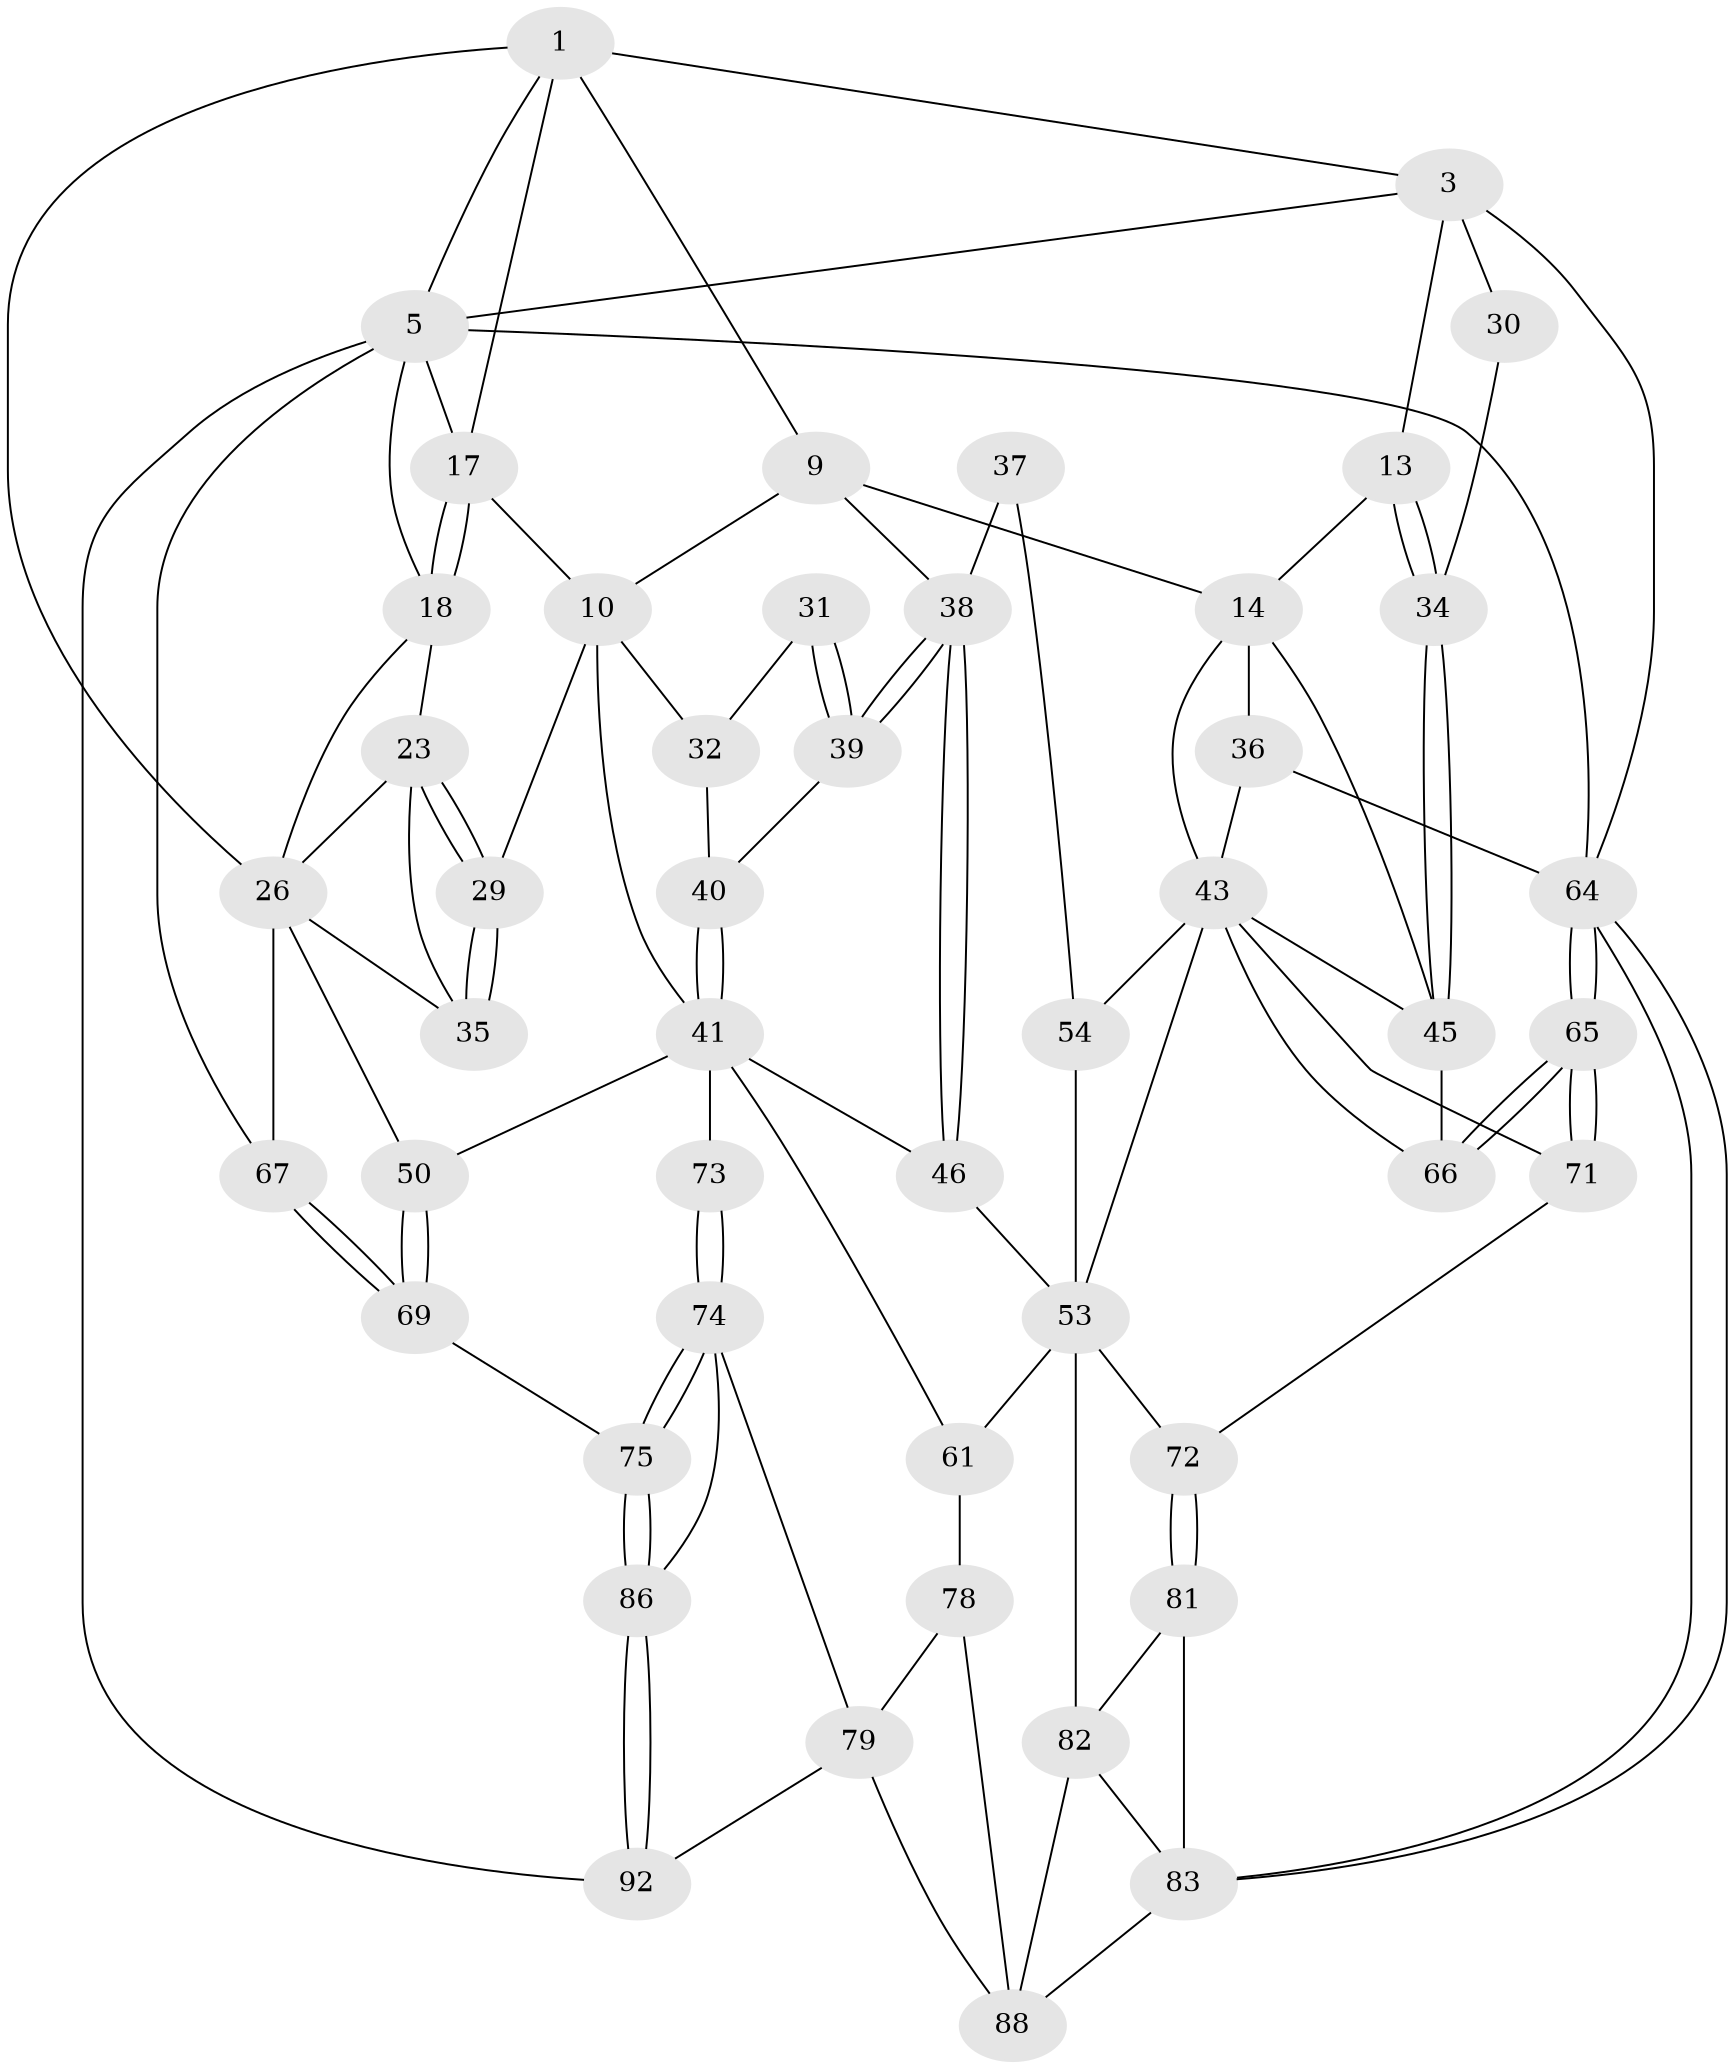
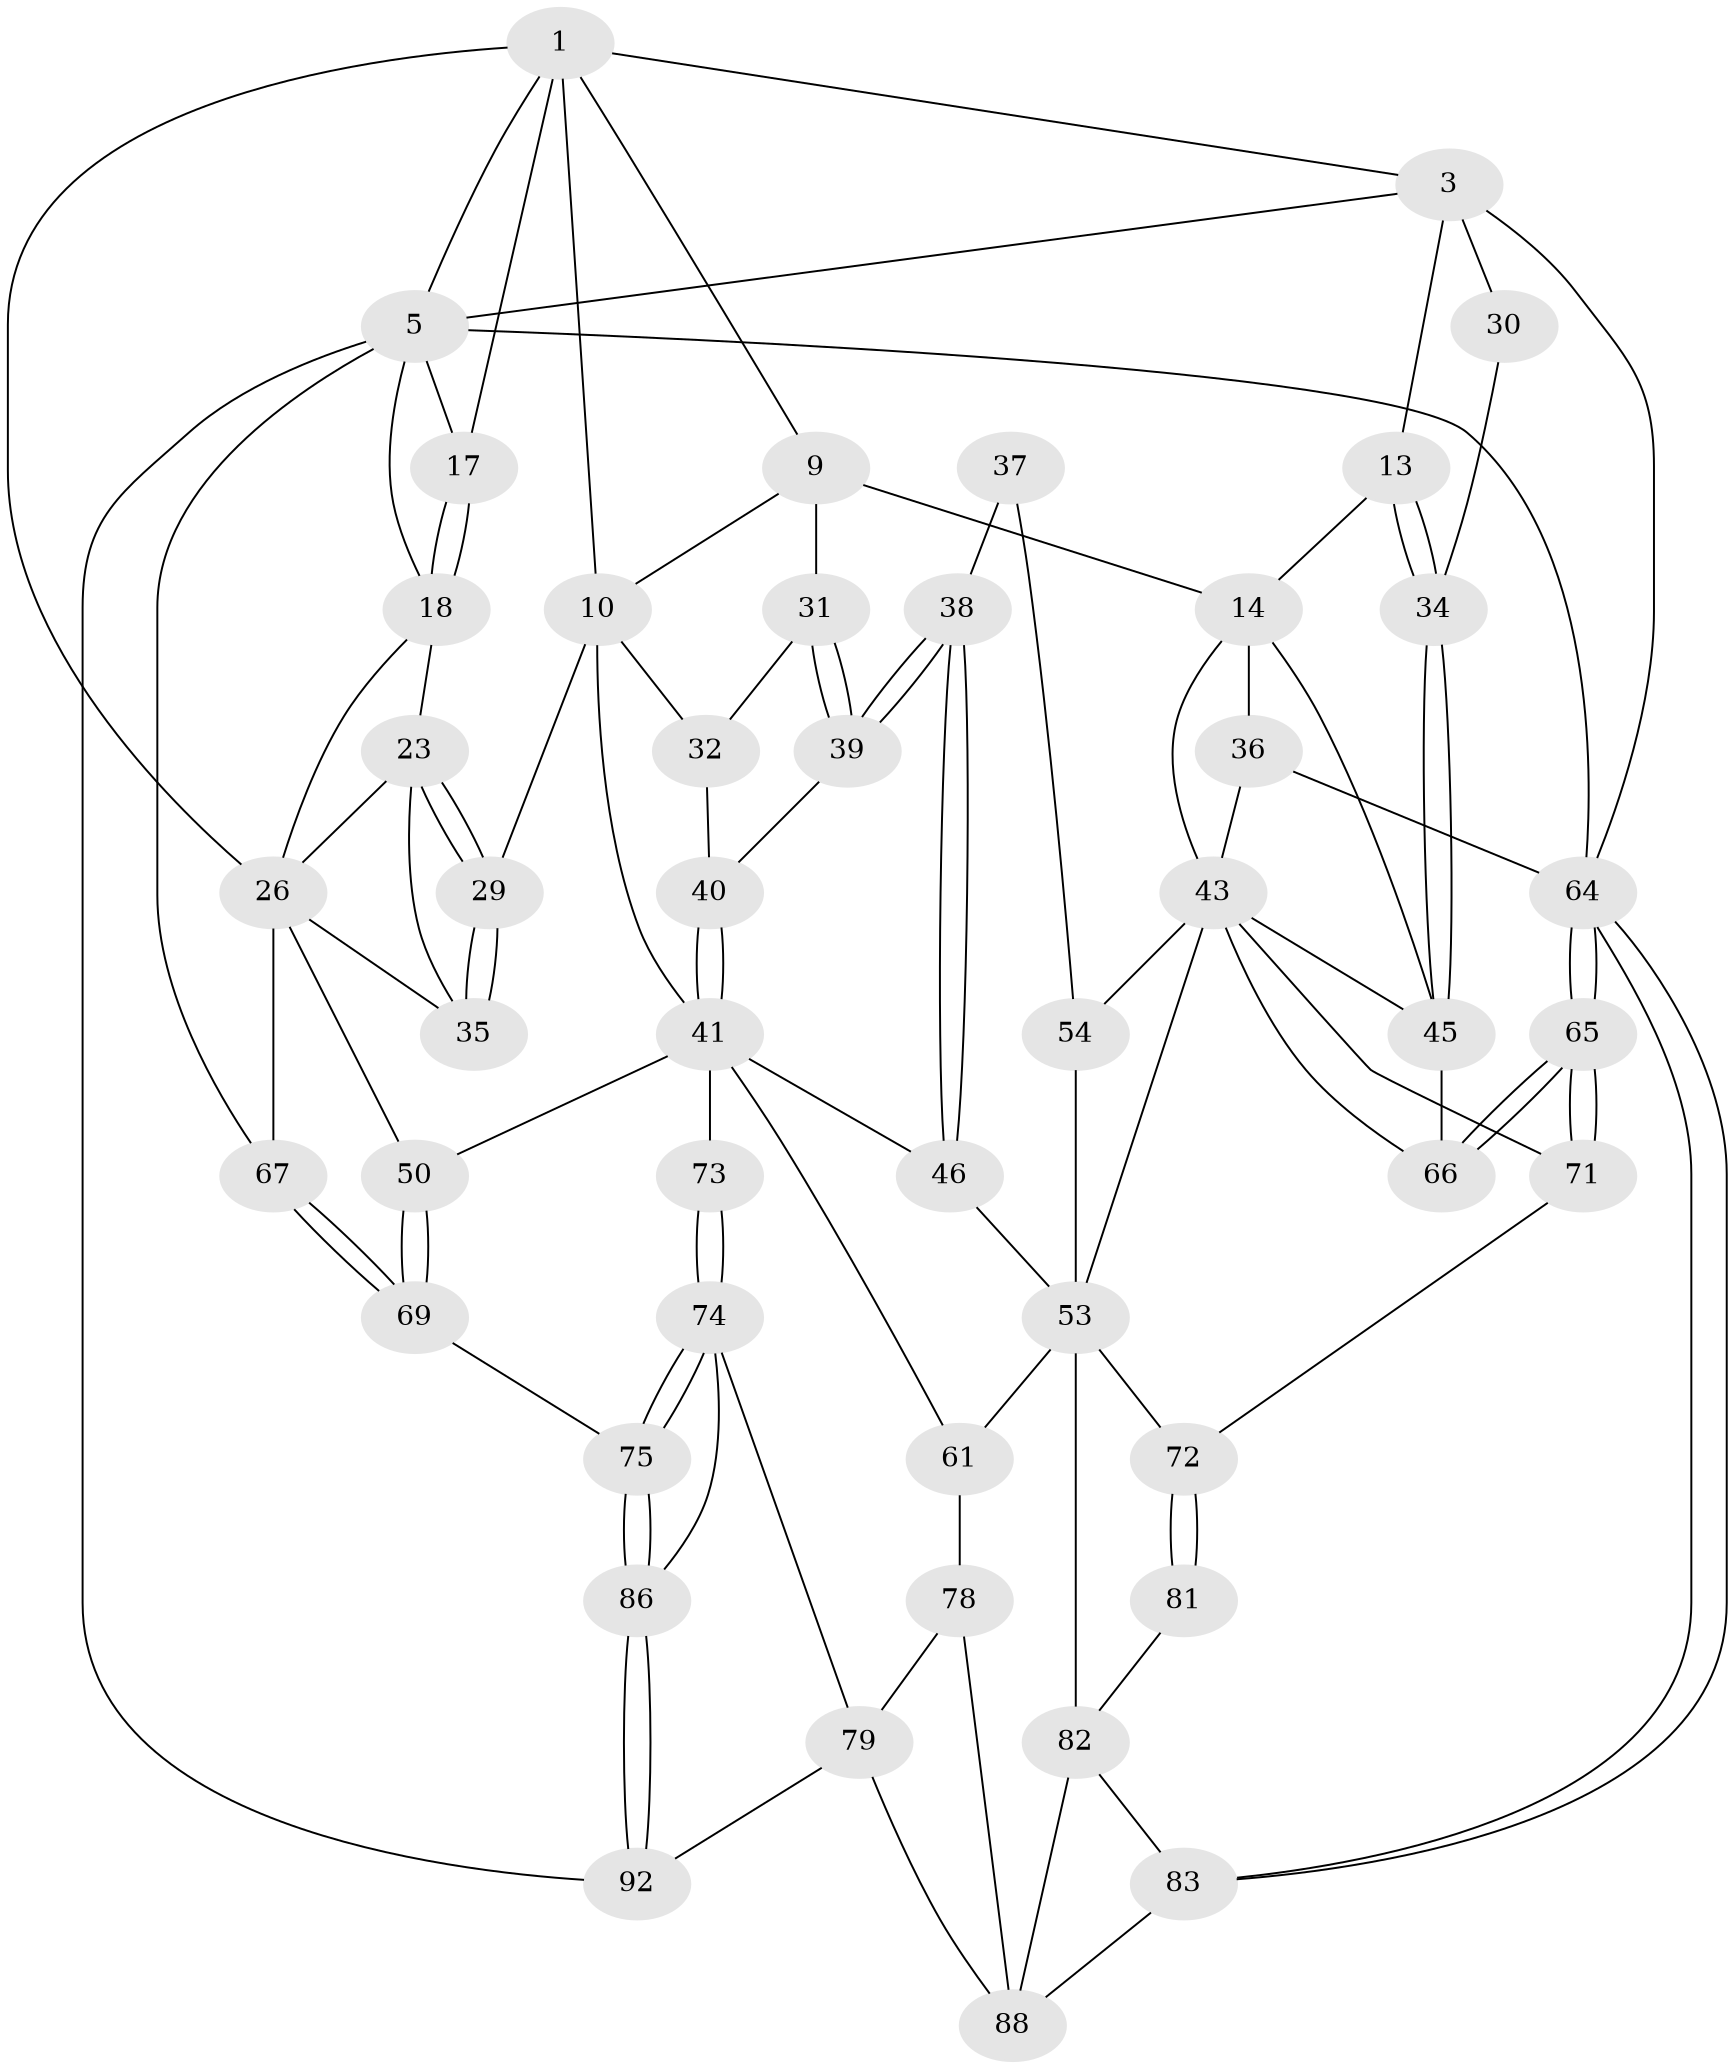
edge "17" -- "10": now "1" -- "10"
edge "9" -- "38": now "9" -- "31"
edge "81" -- "83": removed
